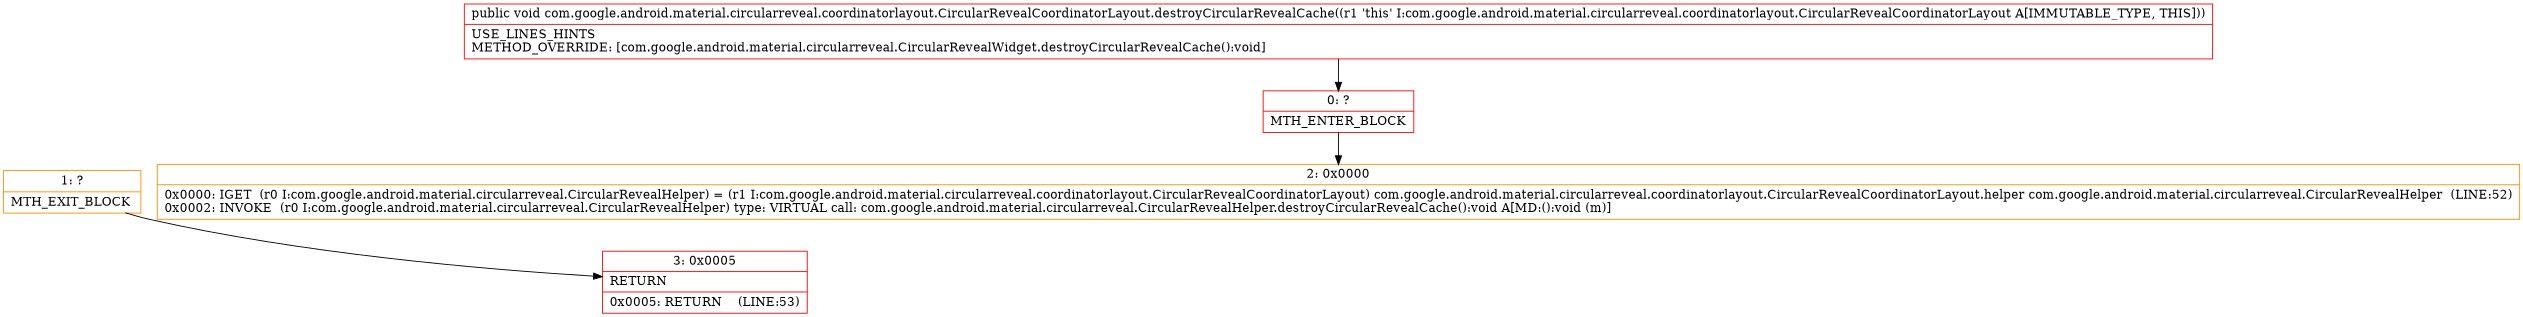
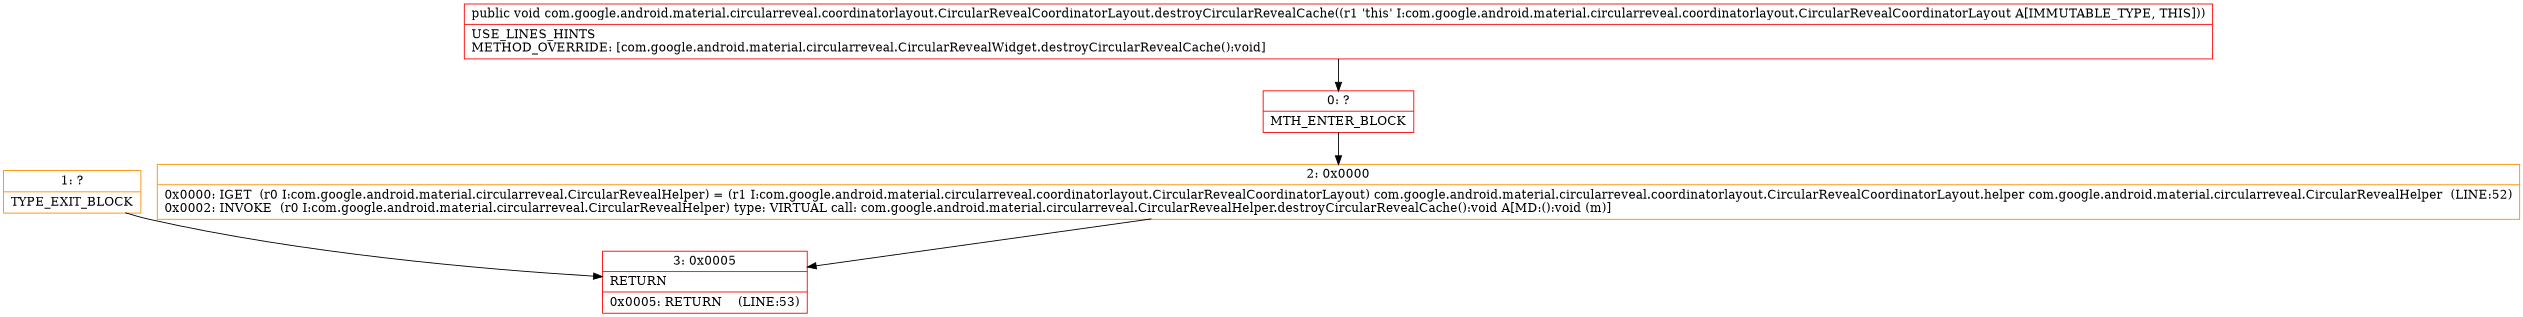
node "1: ?": text "MTH_EXIT_BLOCK" -> "TYPE_EXIT_BLOCK"
edge "2: 0x0000" -> "3: 0x0005": added
